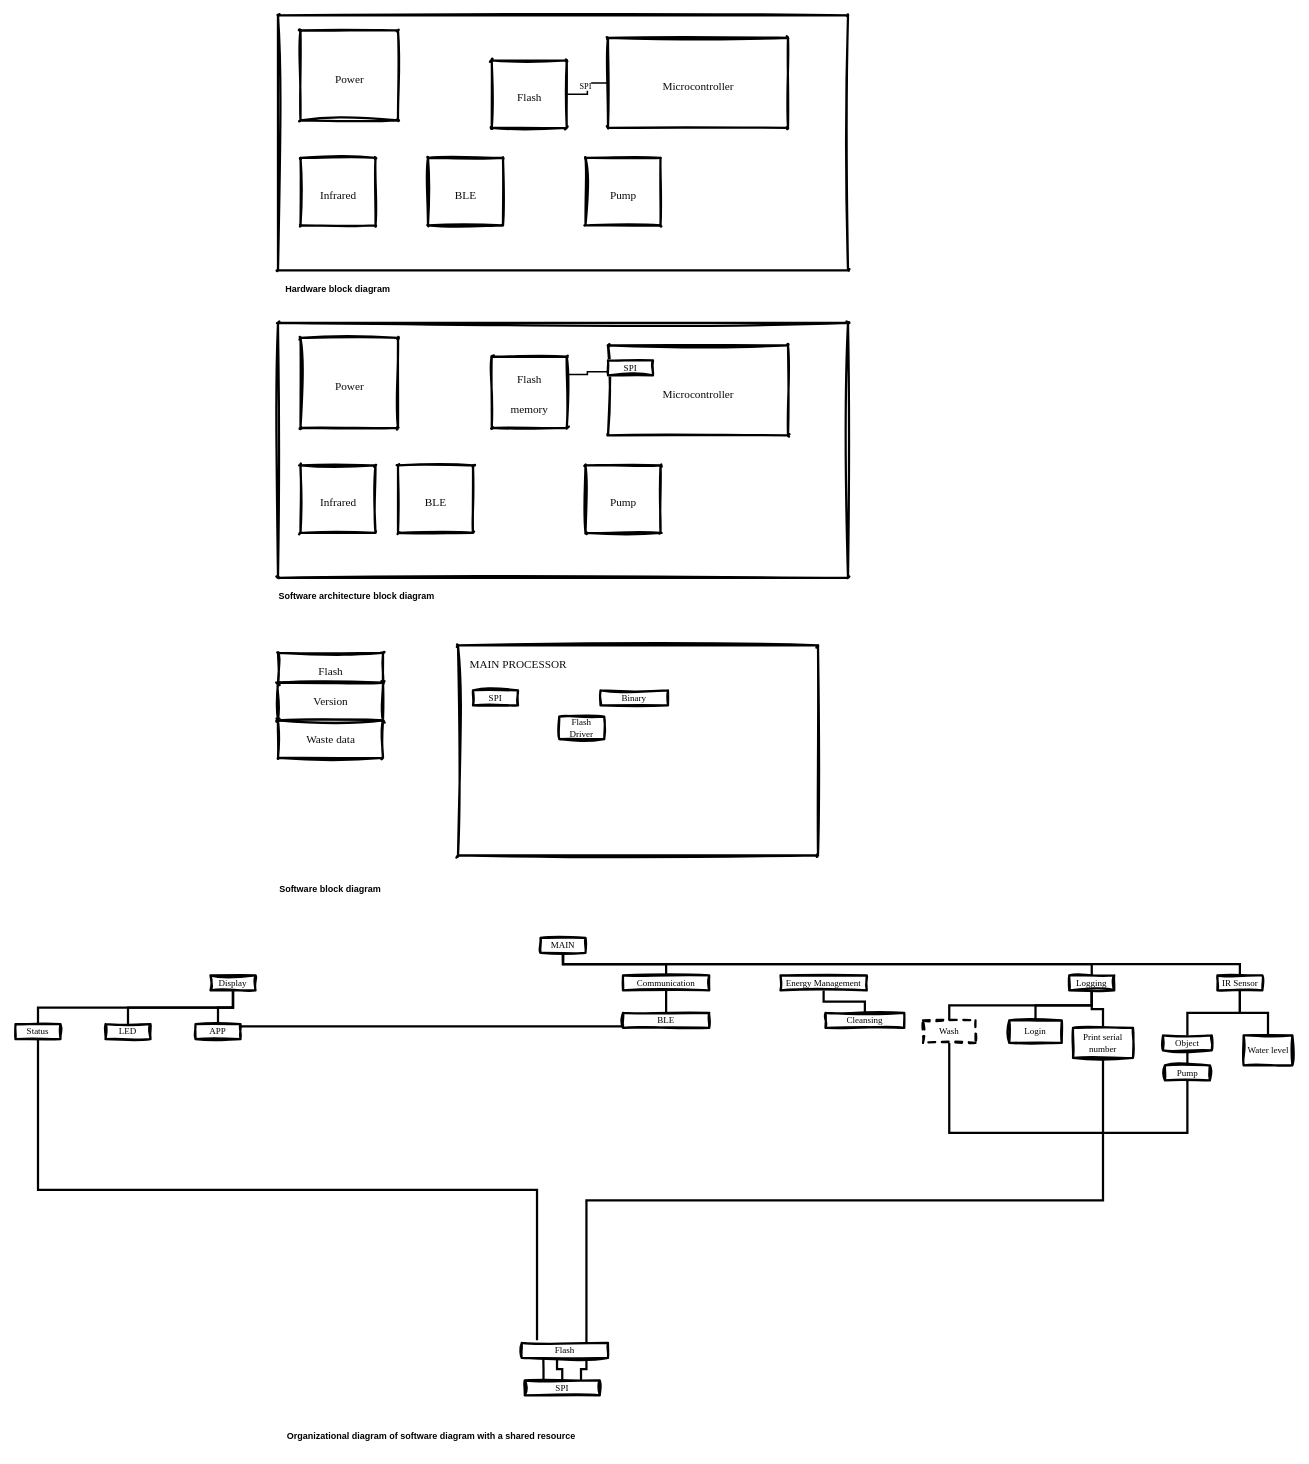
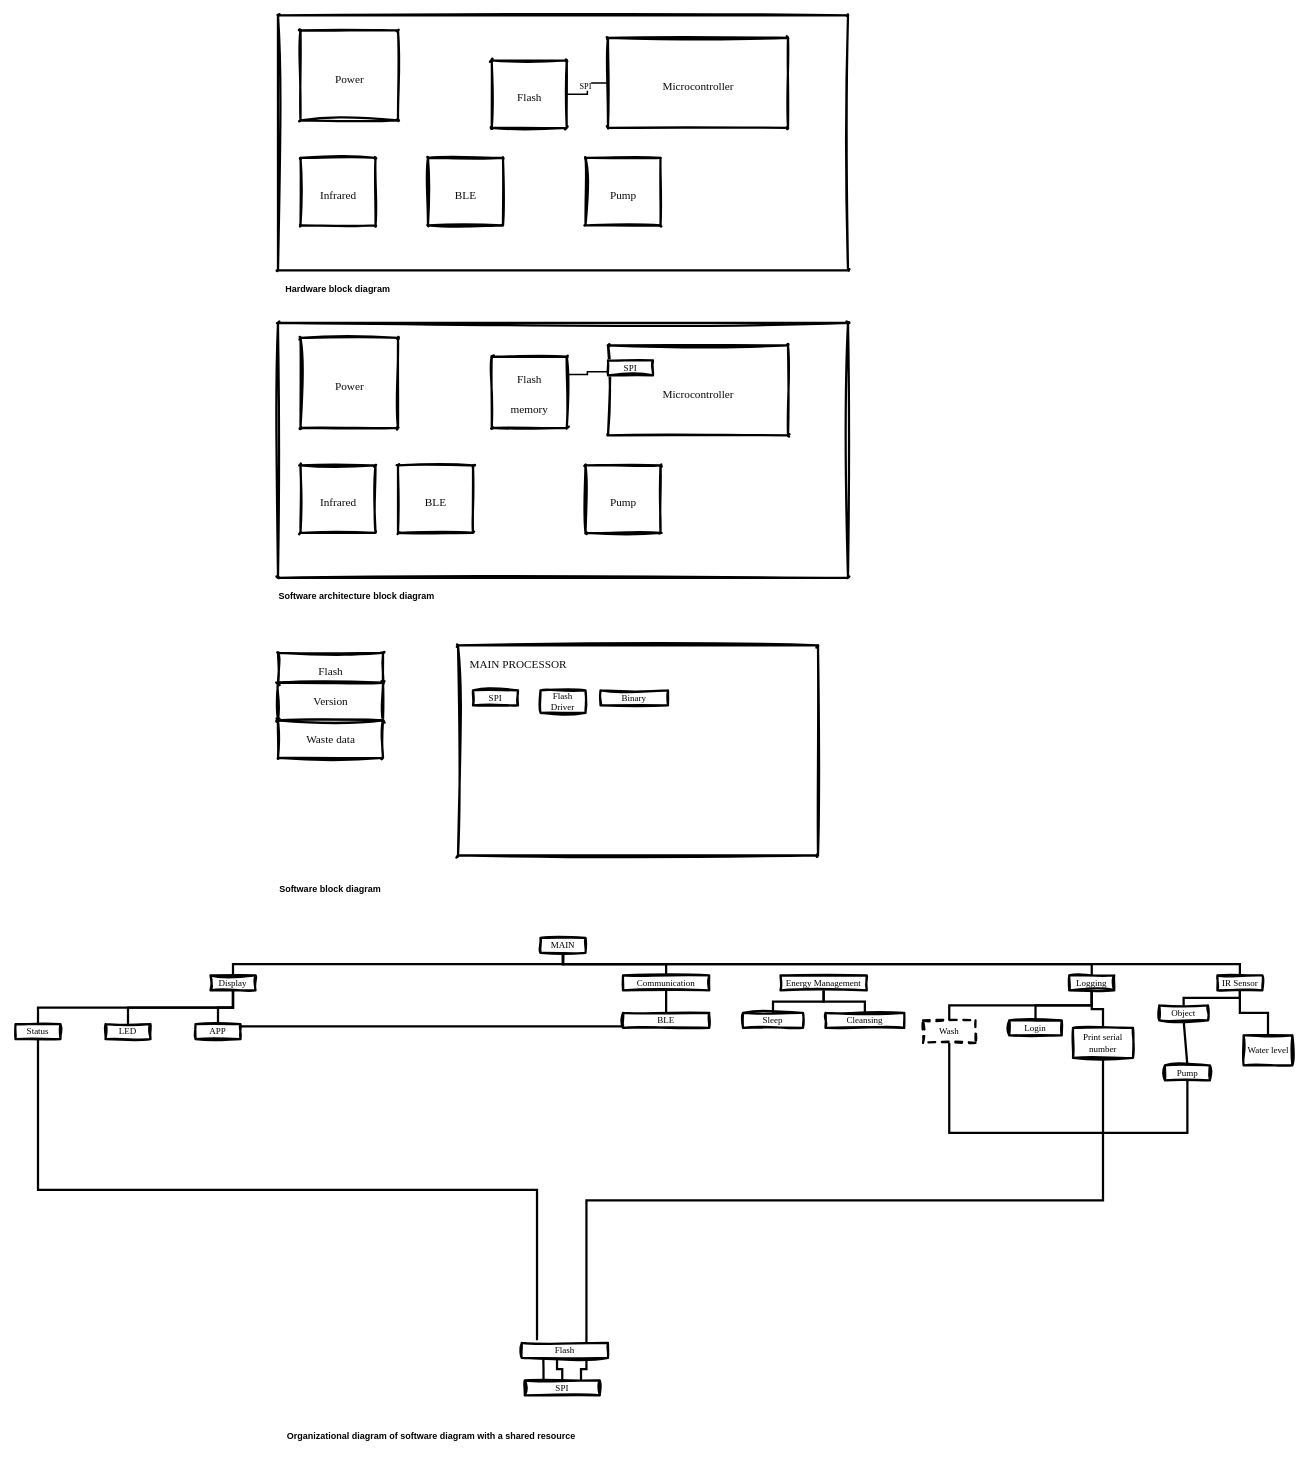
node "Flash Driver": moved (582, 728) -> (563, 702)
edge "MAIN" -- "Display": added
edge "Energy Management" -- "Sleep": added
node "Sleep": added
node "Login": size 53x23 -> 53x15
node "Object": moved (1187, 1043) -> (1184, 1013)
